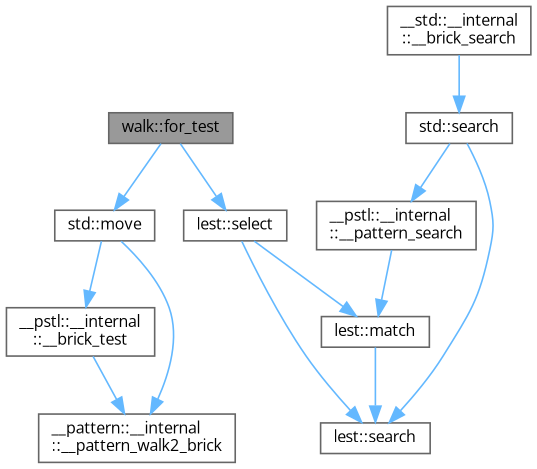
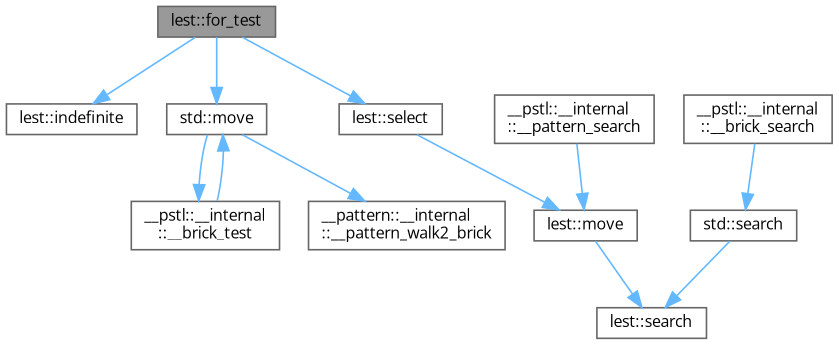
node "__std::__internal ::__brick_search": label "__std::__internal ::__brick_search" -> "__pstl::__internal ::__brick_search"
node "lest::indefinite": added
node "walk::for_test": label "walk::for_test" -> "lest::for_test"
edge "std::search" -> "__pstl::__internal ::__pattern_search": removed
edge "lest::select" -> "lest::search": removed
node "lest::match": label "lest::match" -> "lest::move"
edge "__pstl::__internal ::__brick_test" -> "__pattern::__internal ::__pattern_walk2_brick": now "__pstl::__internal ::__brick_test" -> "std::move"
